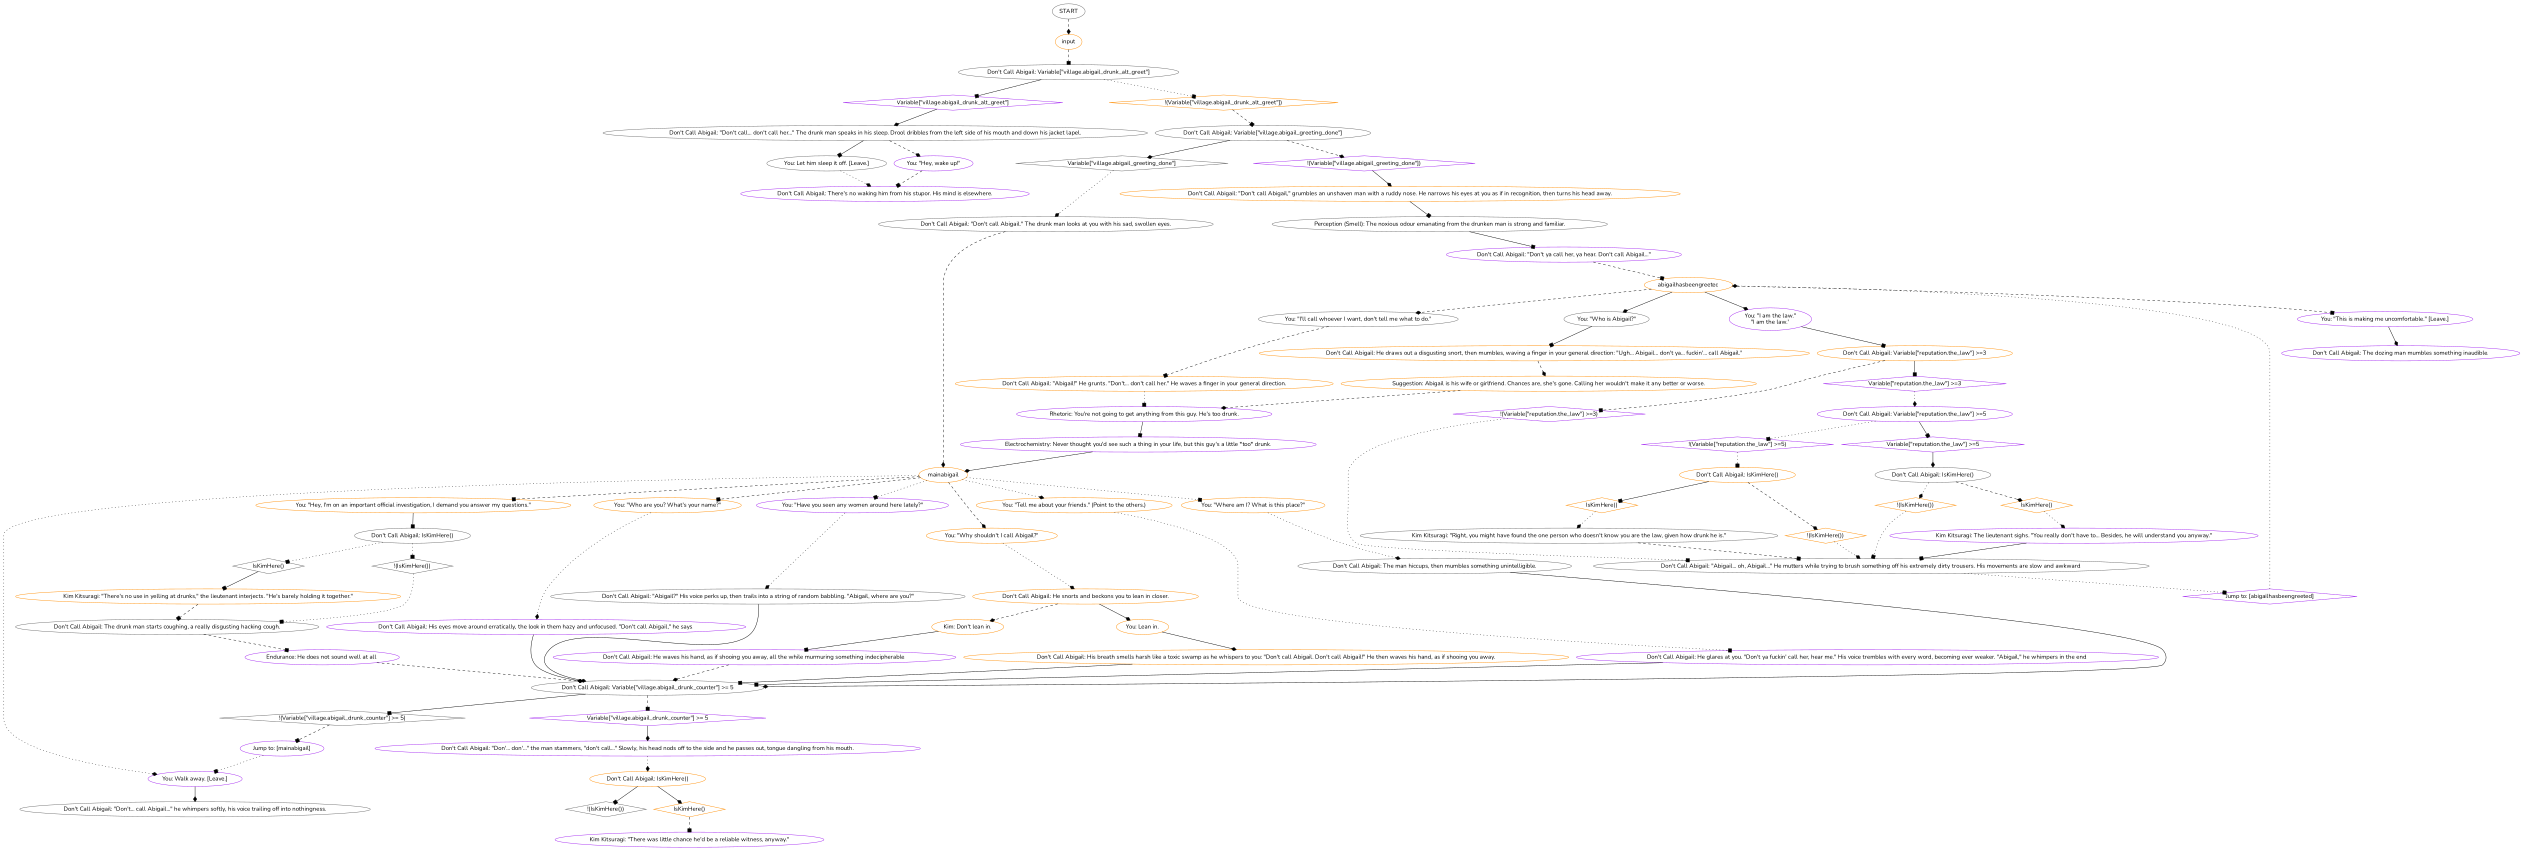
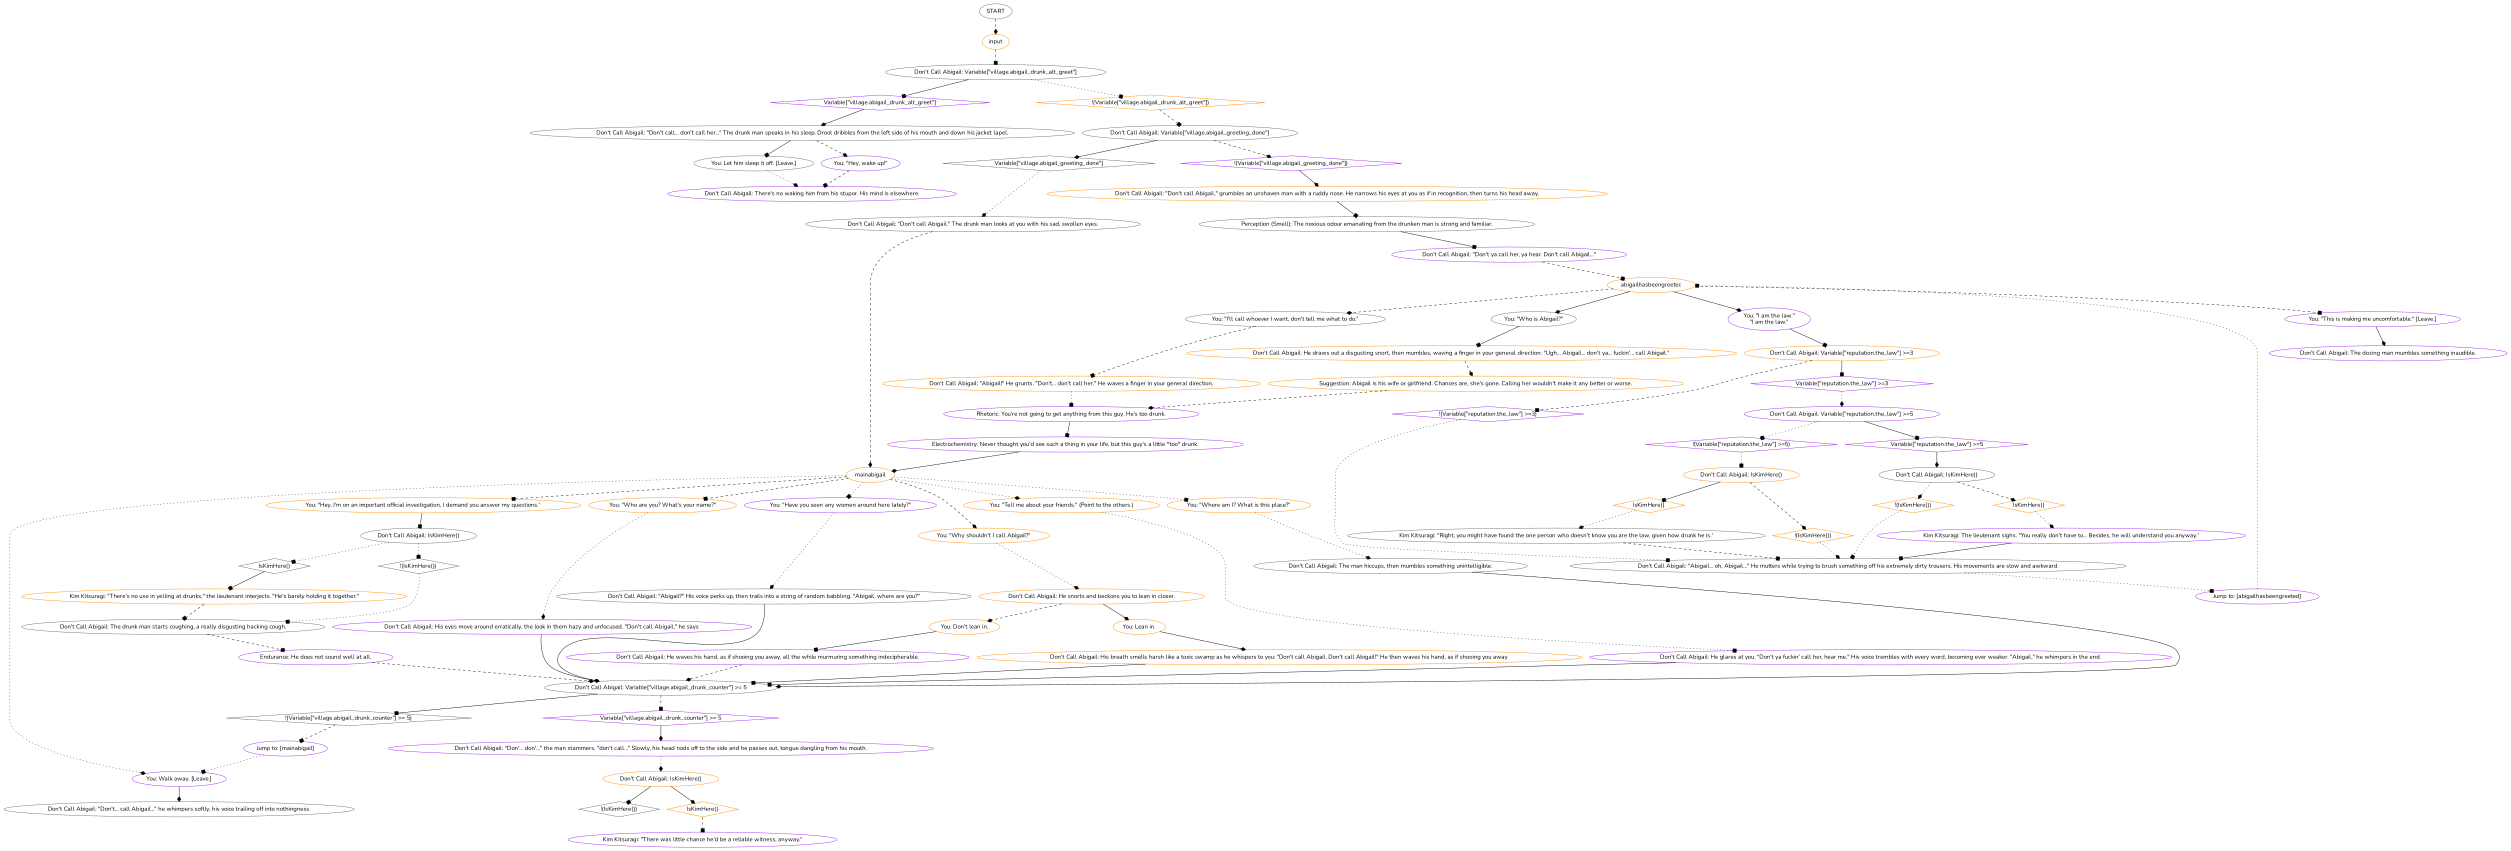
edge "Jump to: [abigailhasbeengreeted]" -> "abigailhasbeengreeted": arrowhead diamond -> box
node "Jump to: [abigailhasbeengreeted]": shape diamond -> ellipse
node "Kim: Don't lean in.": label "Kim: Don't lean in." -> "You: Don't lean in."
